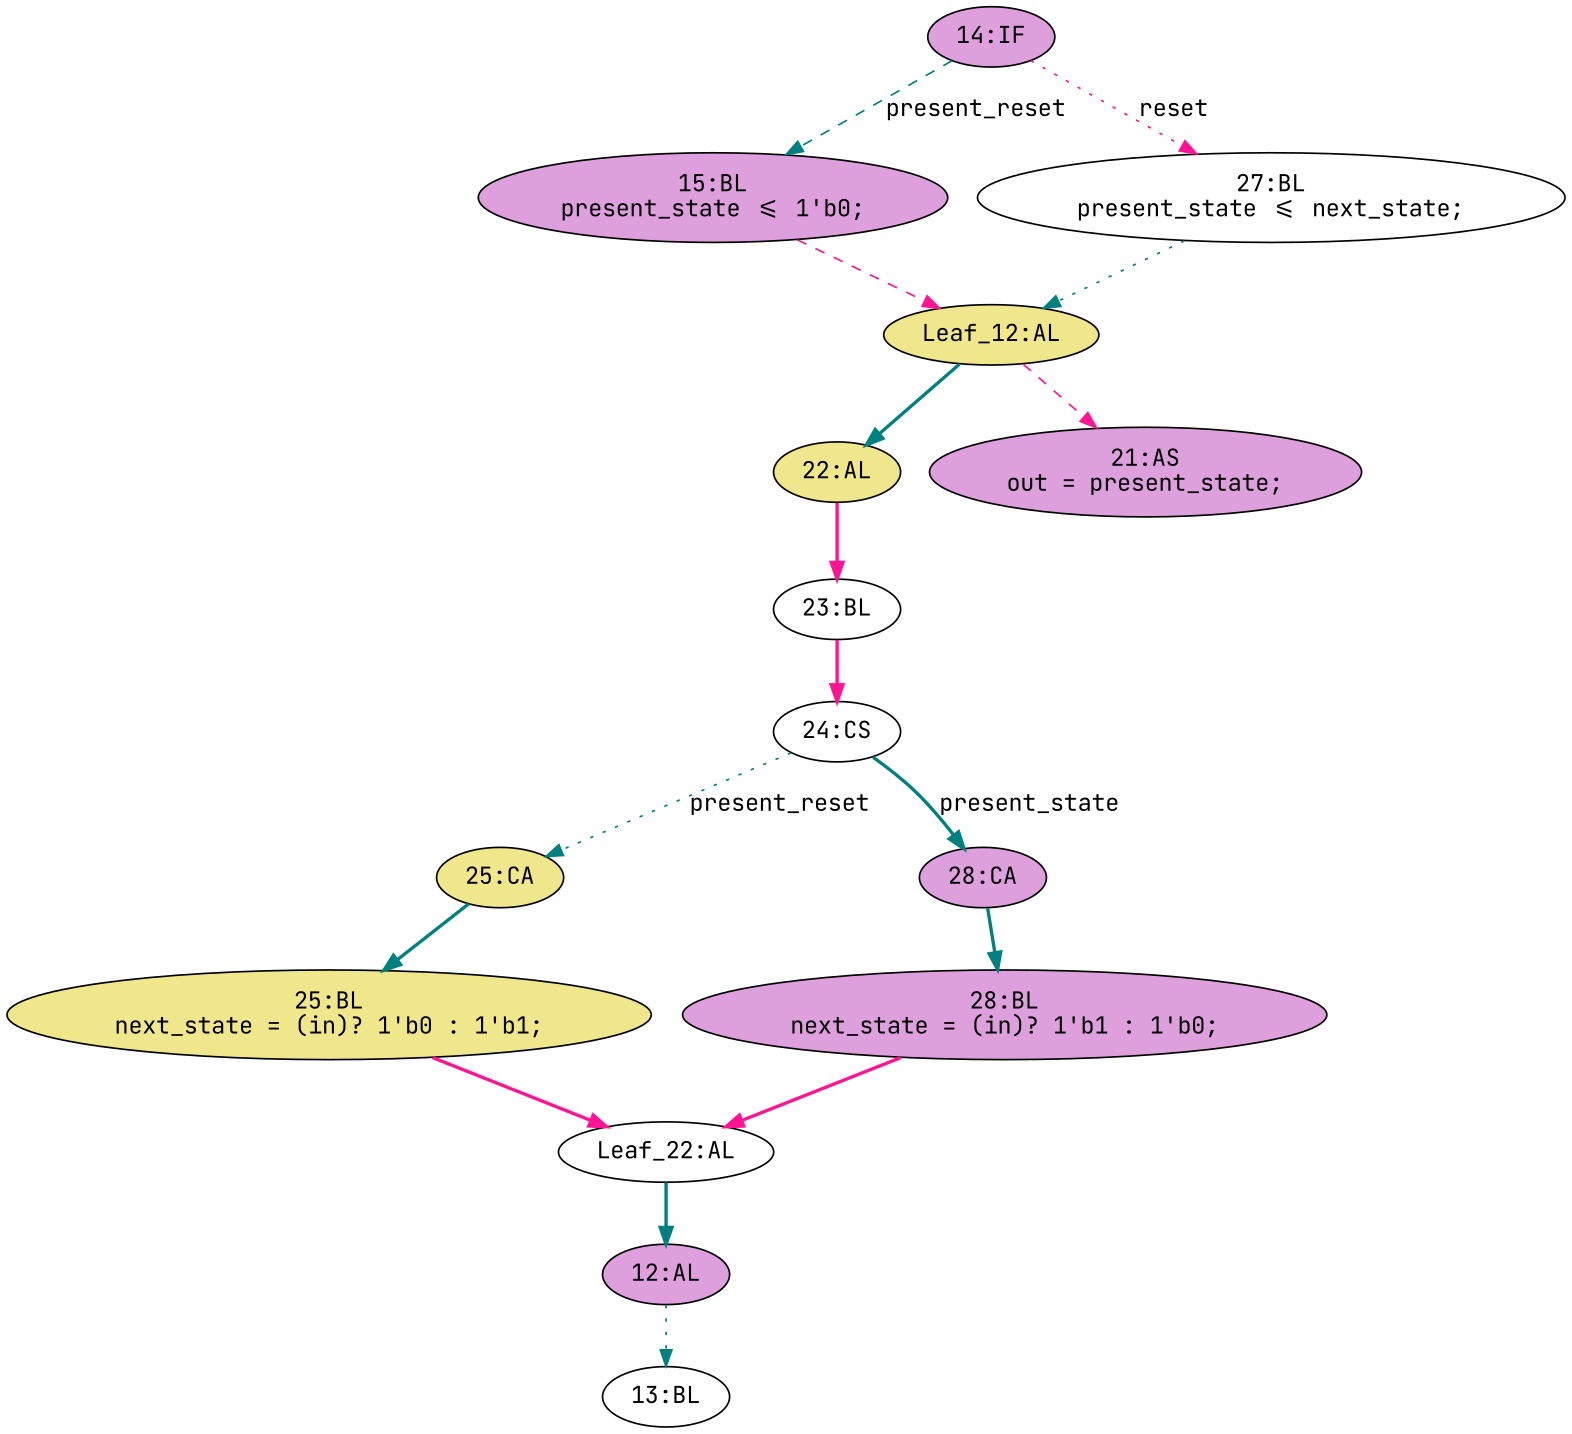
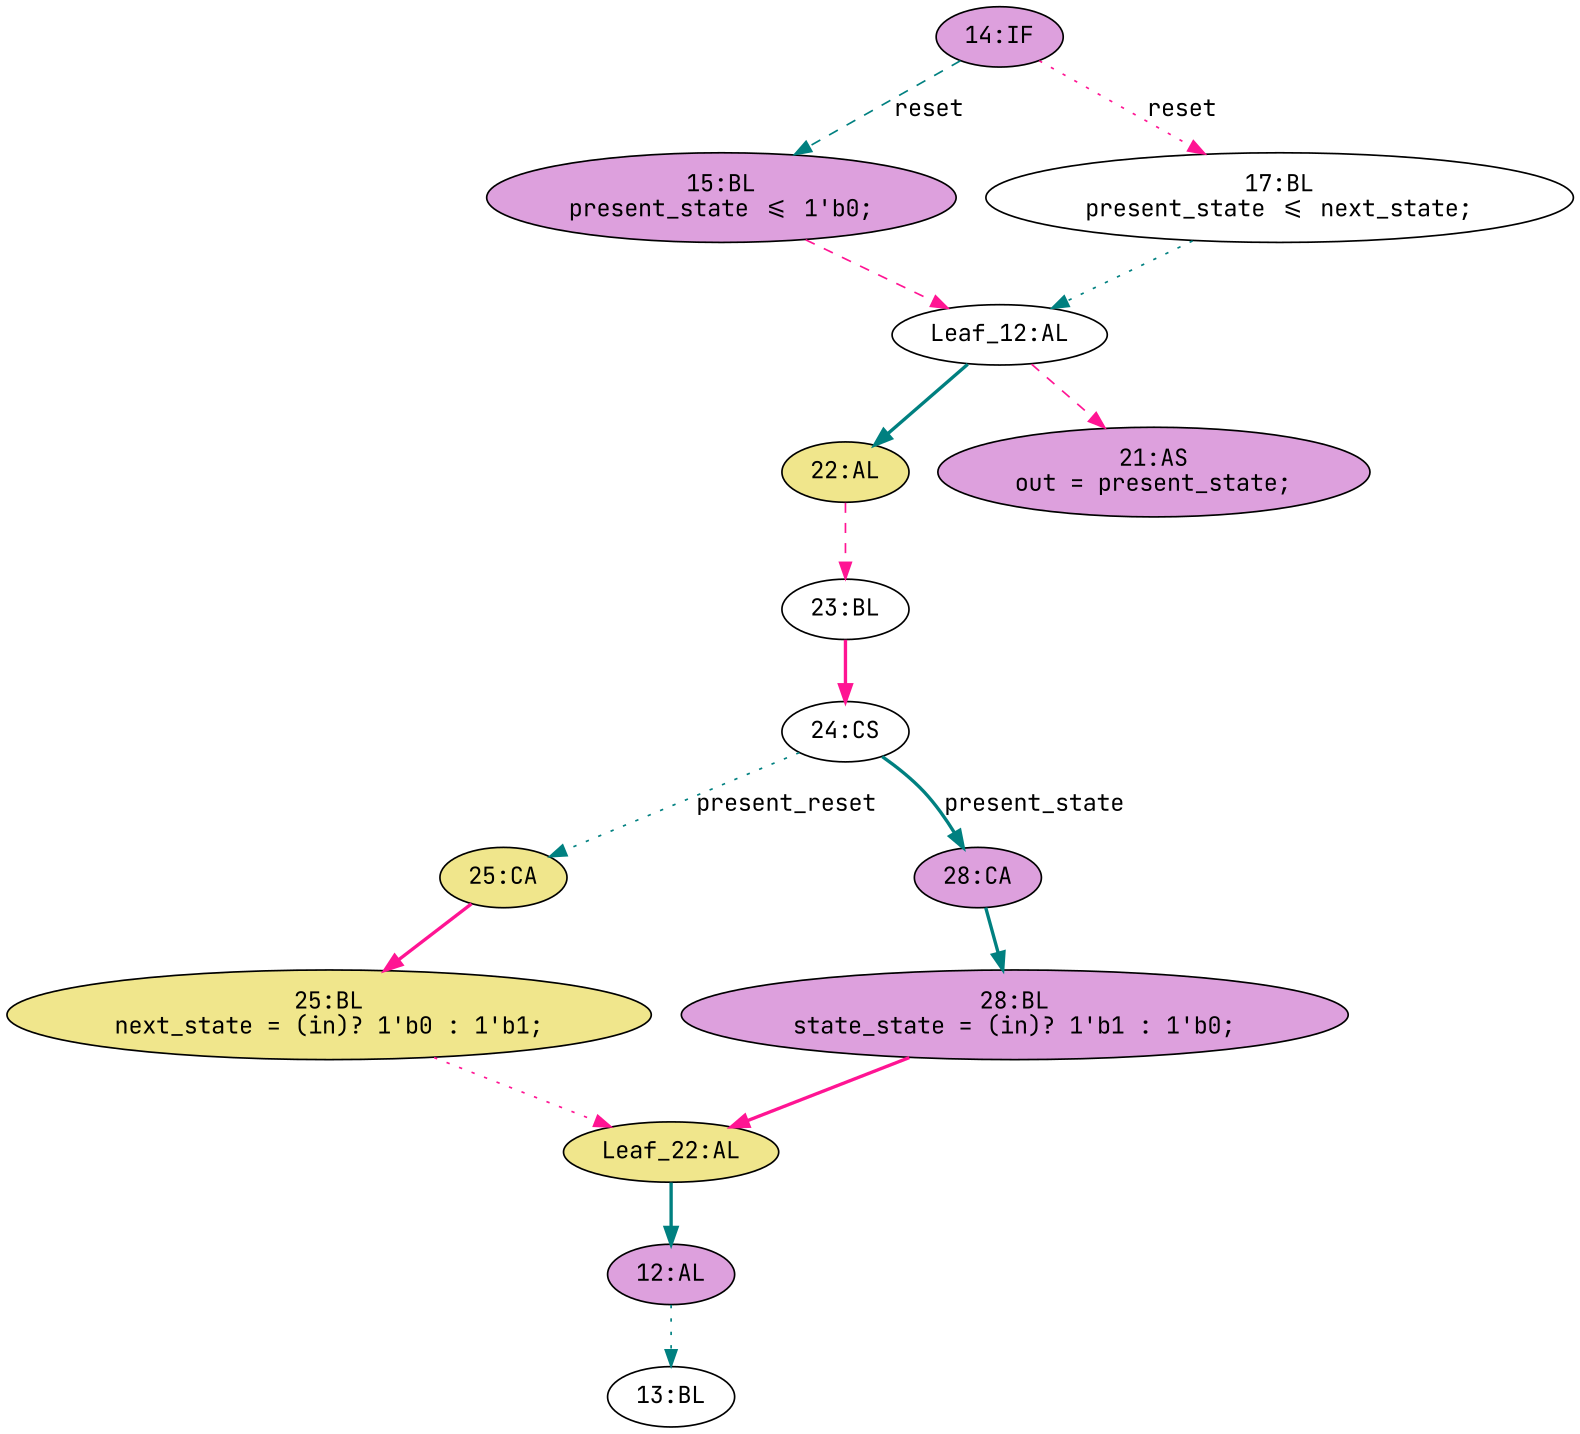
edge "14:IF" -> "15:BL present_state <= 1'b0;": label "present_reset" -> "reset"
node "27:BL present_state <= next_state;": label "27:BL present_state <= next_state;" -> "17:BL present_state <= next_state;"
node "Leaf_12:AL": fillcolor khaki -> white
edge "22:AL" -> "23:BL": style bold -> dashed
edge "25:CA" -> "25:BL next_state = (in)? 1'b0 : 1'b1;": color teal -> deeppink
node "28:BL next_state = (in)? 1'b1 : 1'b0;": label "28:BL next_state = (in)? 1'b1 : 1'b0;" -> "28:BL state_state = (in)? 1'b1 : 1'b0;"
edge "25:BL next_state = (in)? 1'b0 : 1'b1;" -> "Leaf_22:AL": style bold -> dotted
node "Leaf_22:AL": fillcolor white -> khaki
